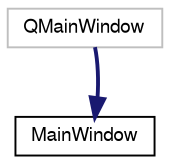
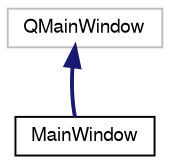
edge "QMainWindow" -> "MainWindow": reversed
